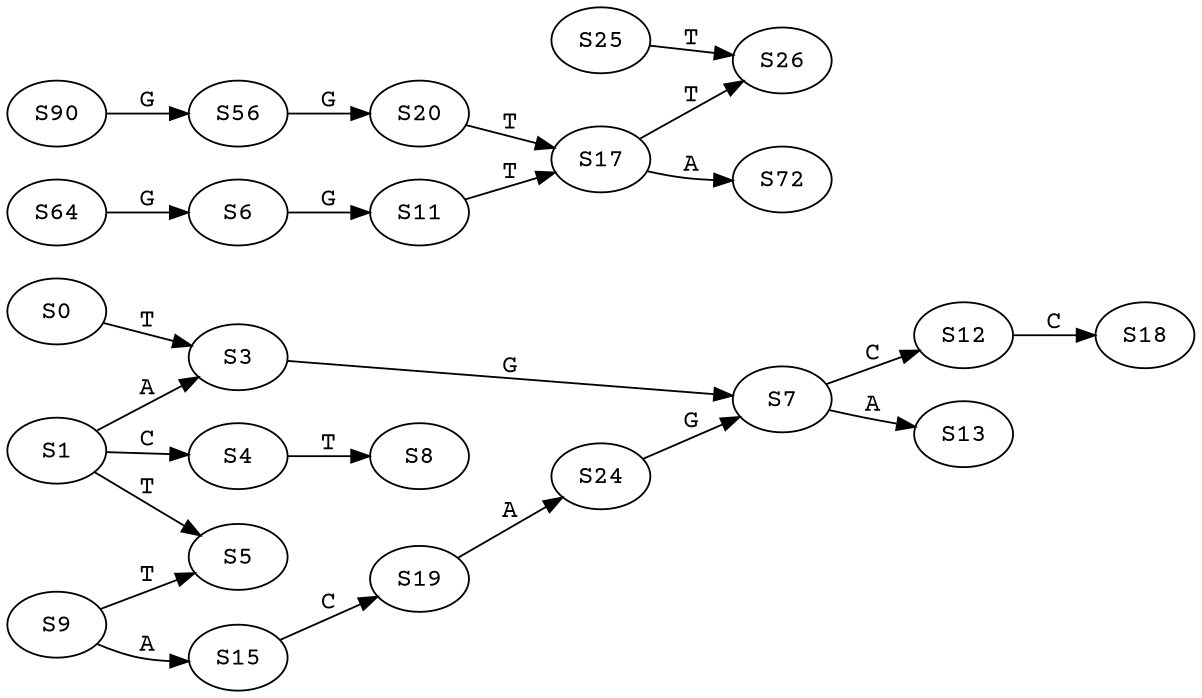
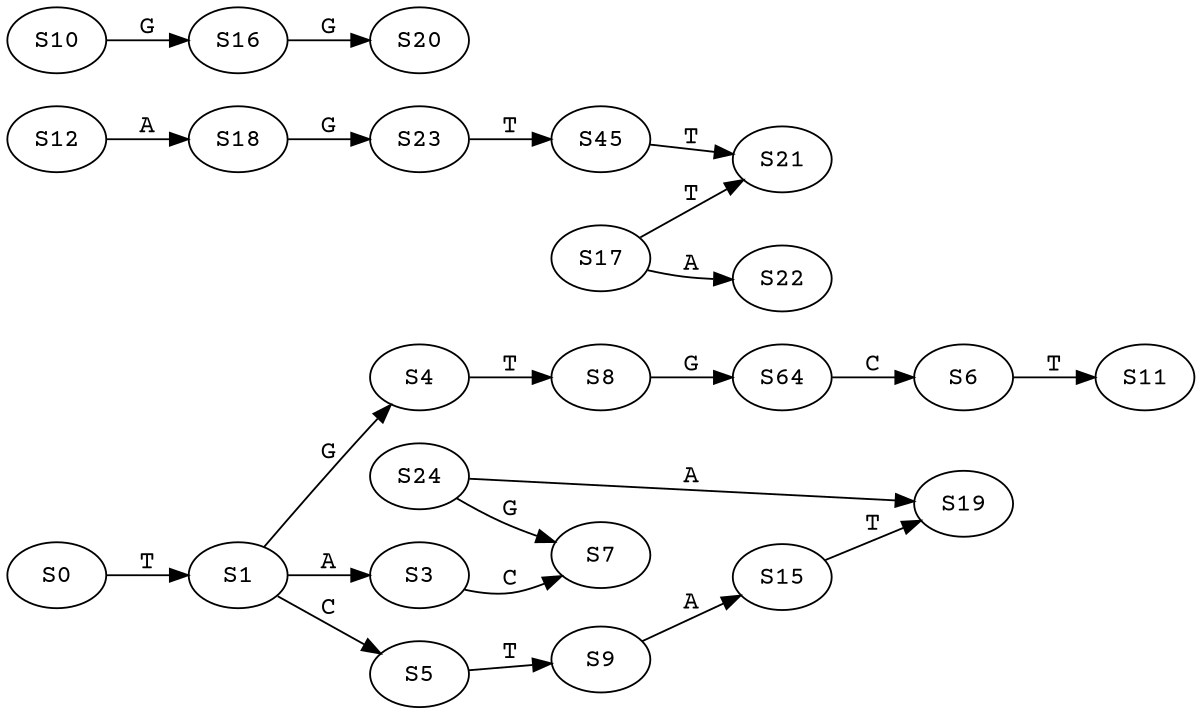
node "S25": label "S25" -> "S45"
node "S26": label "S26" -> "S21"
node "S90": label "S90" -> "S10"
node "S56": label "S56" -> "S16"
edge "S20" -> "S17": removed, label "T"
node "S23": added
node "S72": label "S72" -> "S22"
edge "S11" -> "S17": removed, label "T"
edge "S64" -> "S6": label "G" -> "C"
edge "S6" -> "S11": label "G" -> "T"
edge "S12" -> "S18": label "C" -> "A"
edge "S0" -> "S3": now "S0" -> "S1"
edge "S3" -> "S7": label "G" -> "C"
edge "S7" -> "S12": removed, label "C"
edge "S8" -> "S64": added, label "G"
node "S13": removed
edge "S1" -> "S4": label "C" -> "G"
edge "S1" -> "S5": label "T" -> "C"
edge "S19" -> "S24": reversed
edge "S9" -> "S5": reversed
edge "S15" -> "S19": label "C" -> "T"
